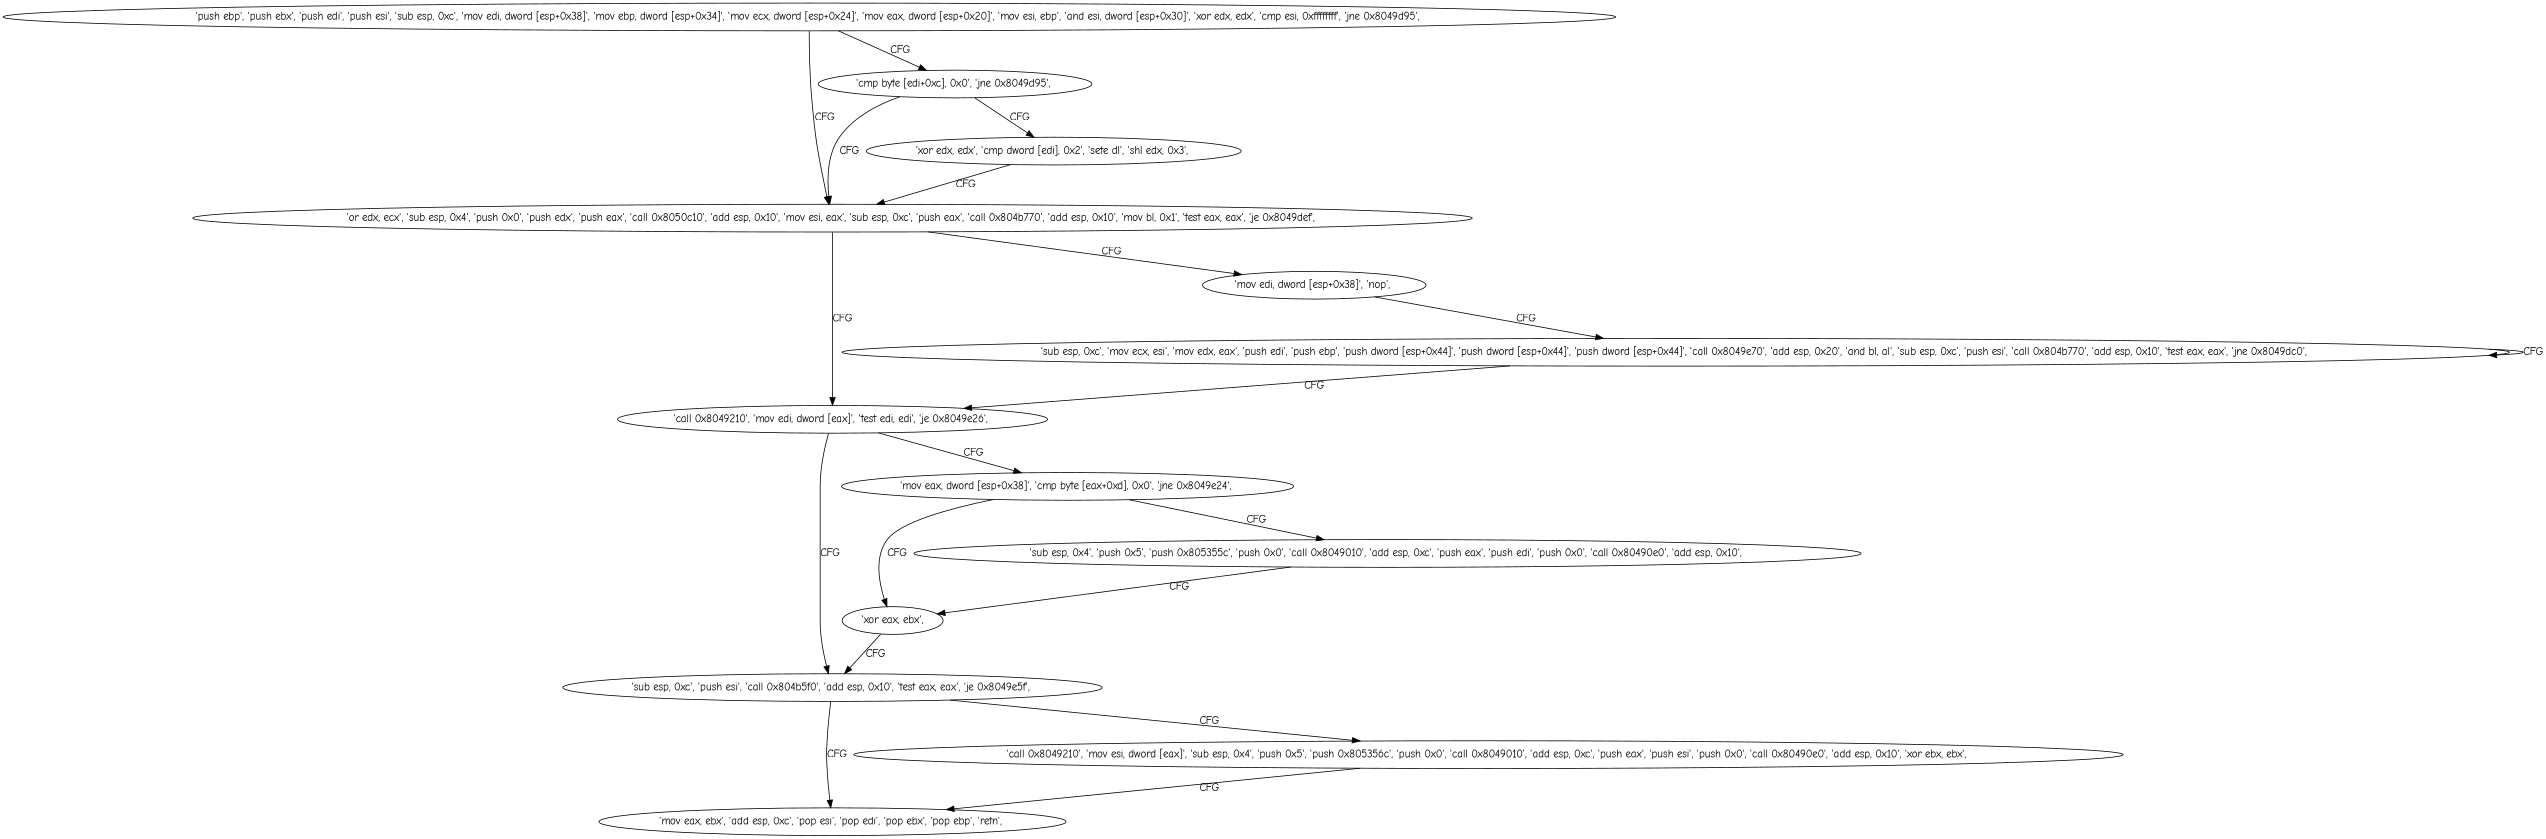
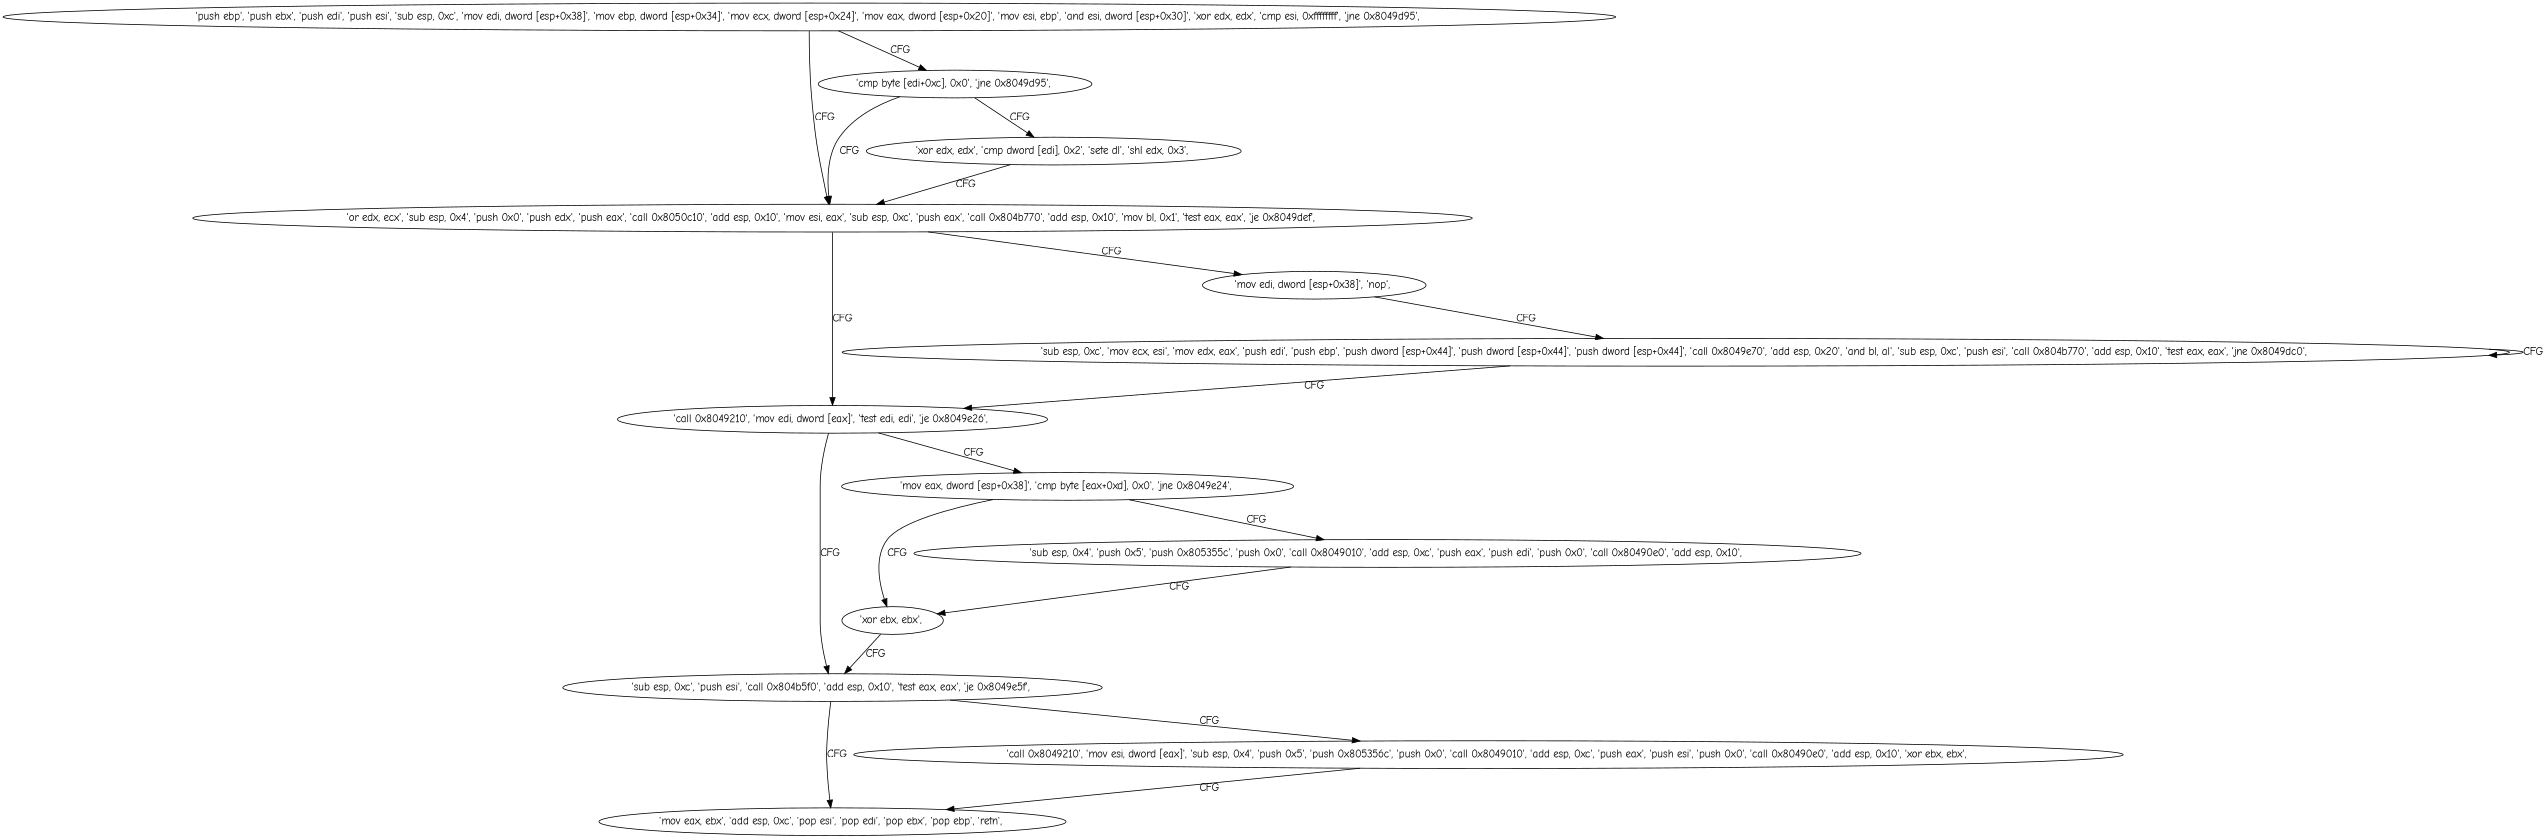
node "'xor eax, ebx',": label "'xor eax, ebx'," -> "'xor ebx, ebx',"
